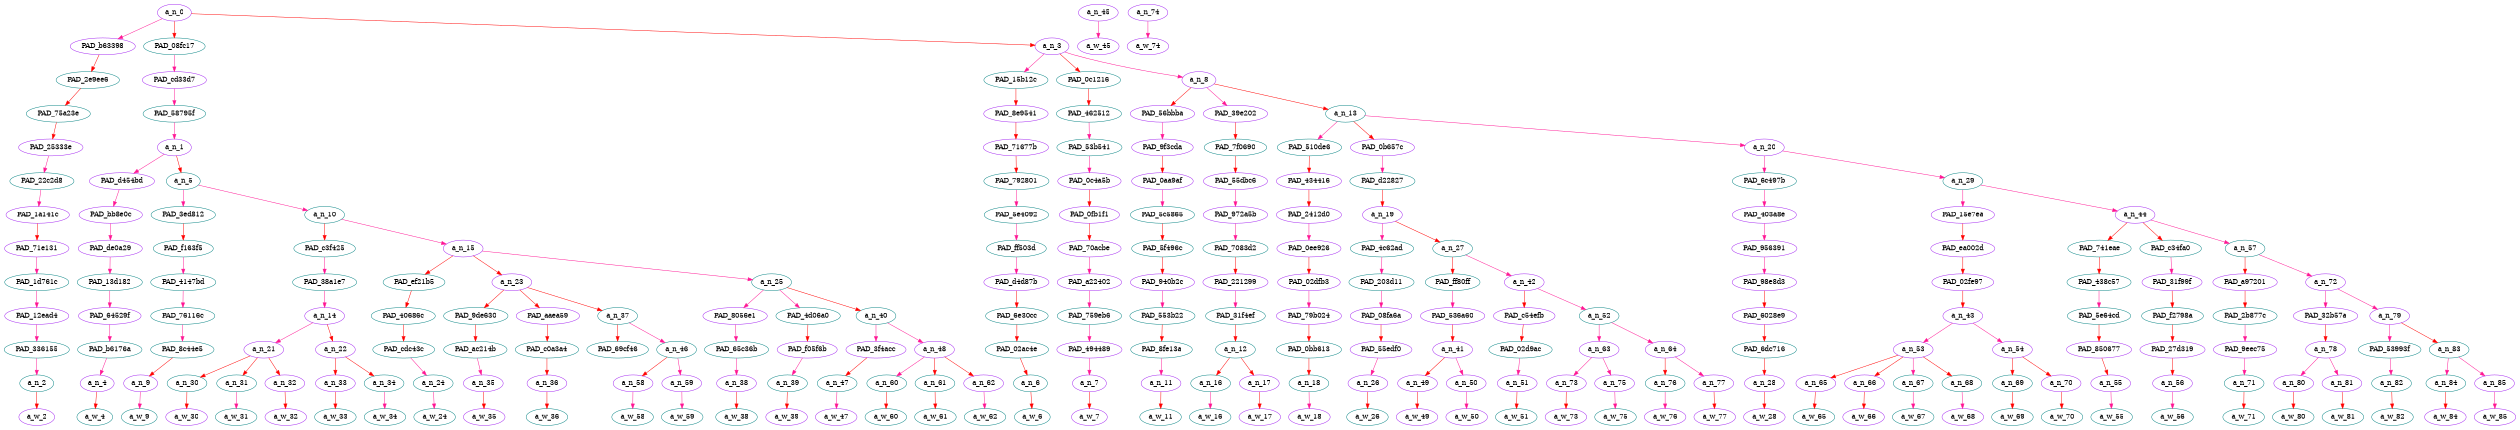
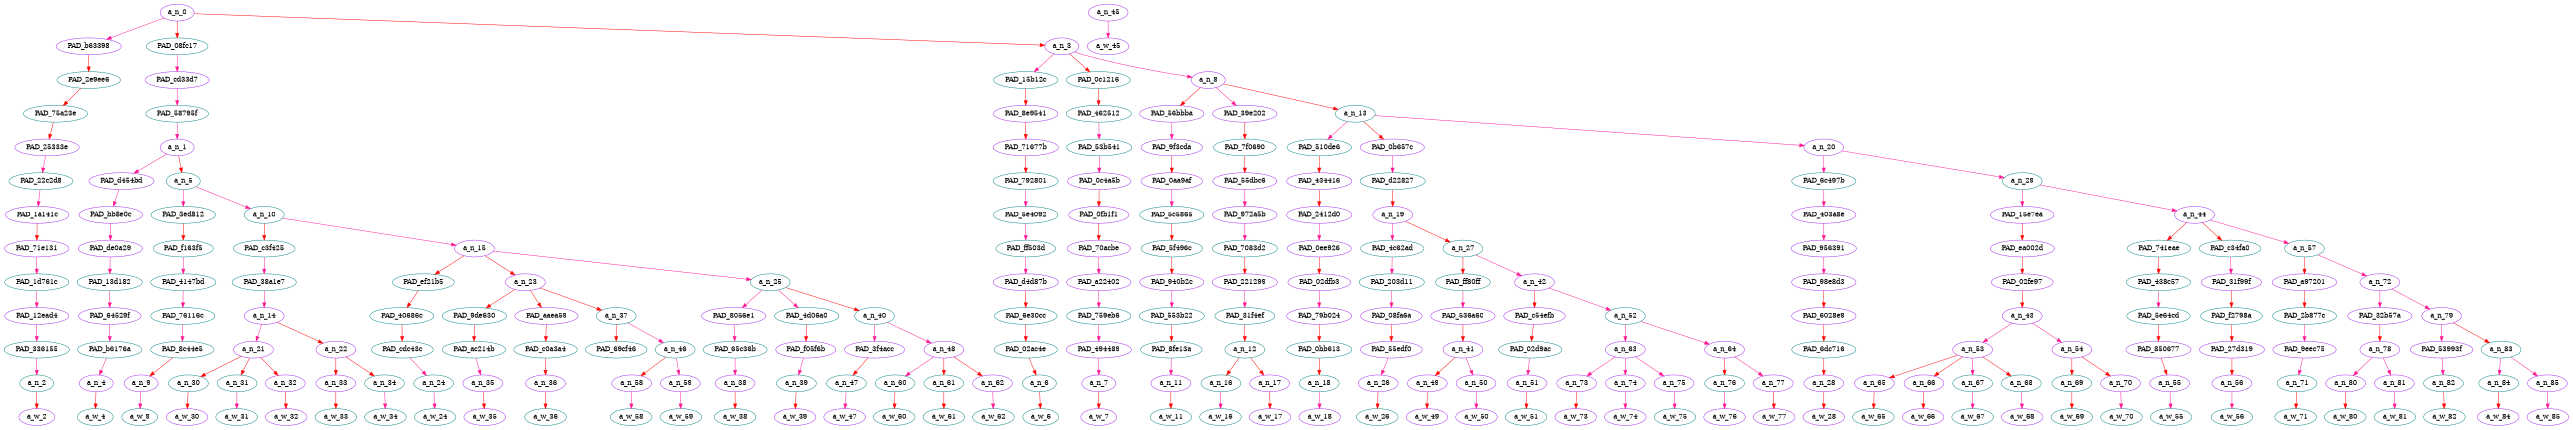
node "PAD_53993f": color teal -> purple
edge "a_n_63" -> "a_n_74": added
edge "a_n_70" -> "a_w_70": color red -> deeppink
edge "a_n_81" -> "a_w_81": color red -> deeppink
